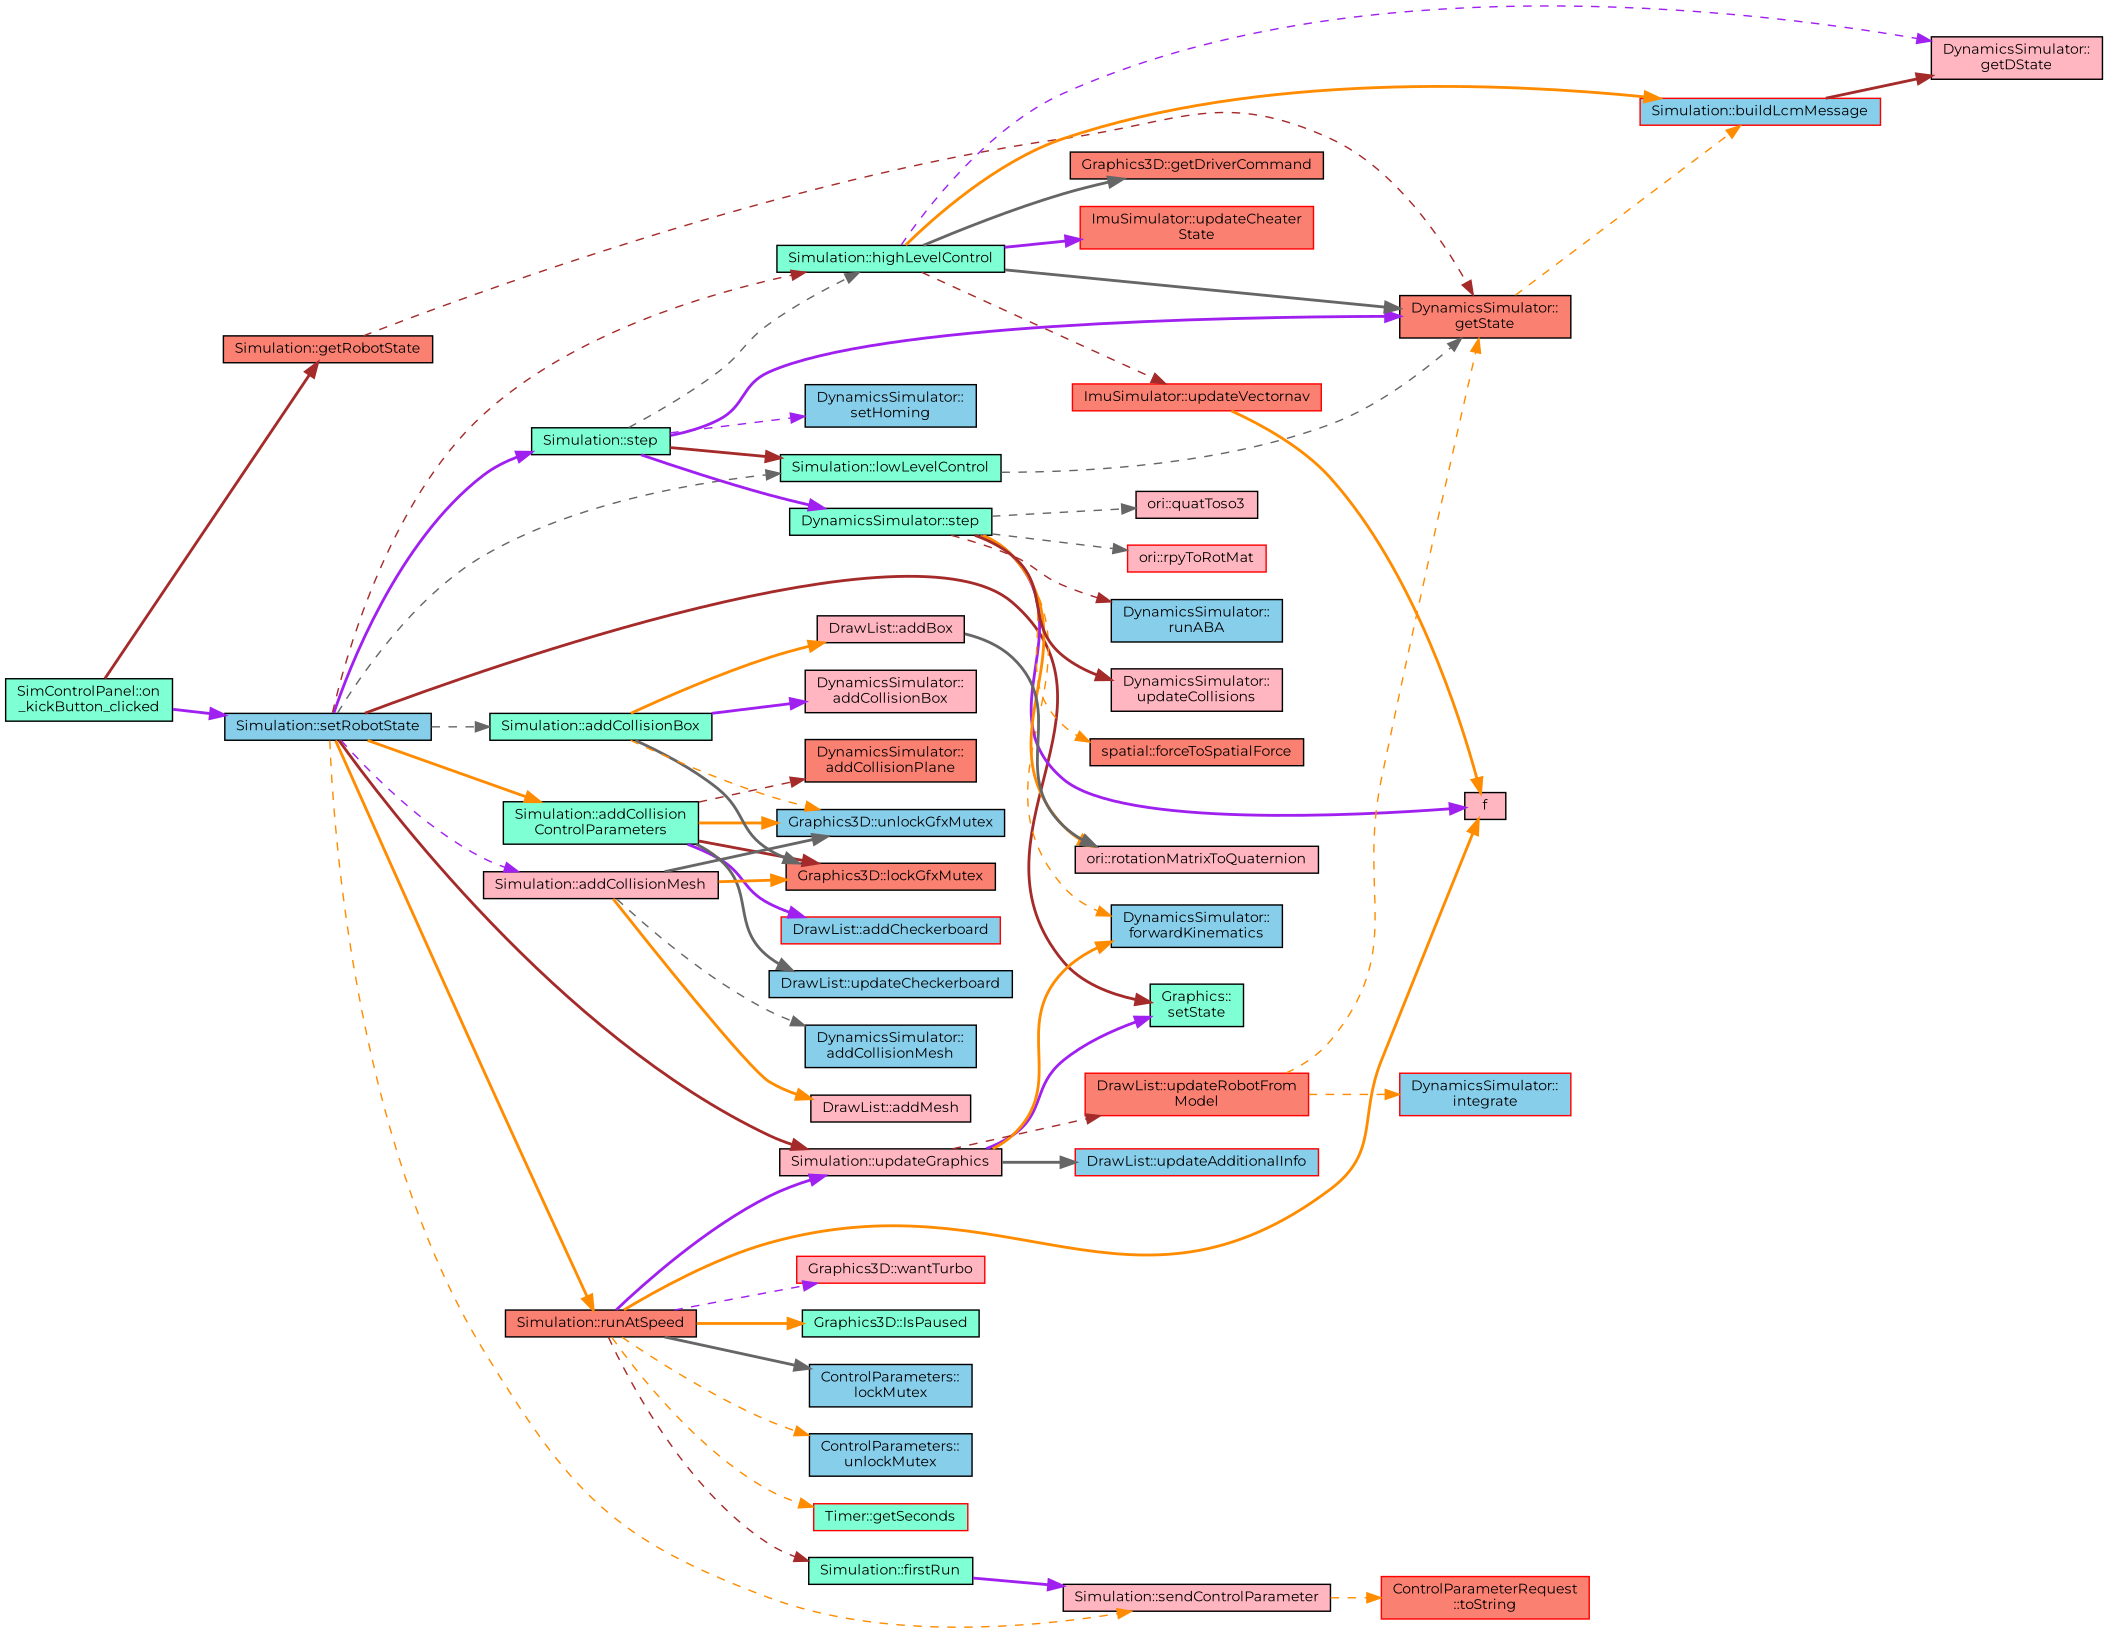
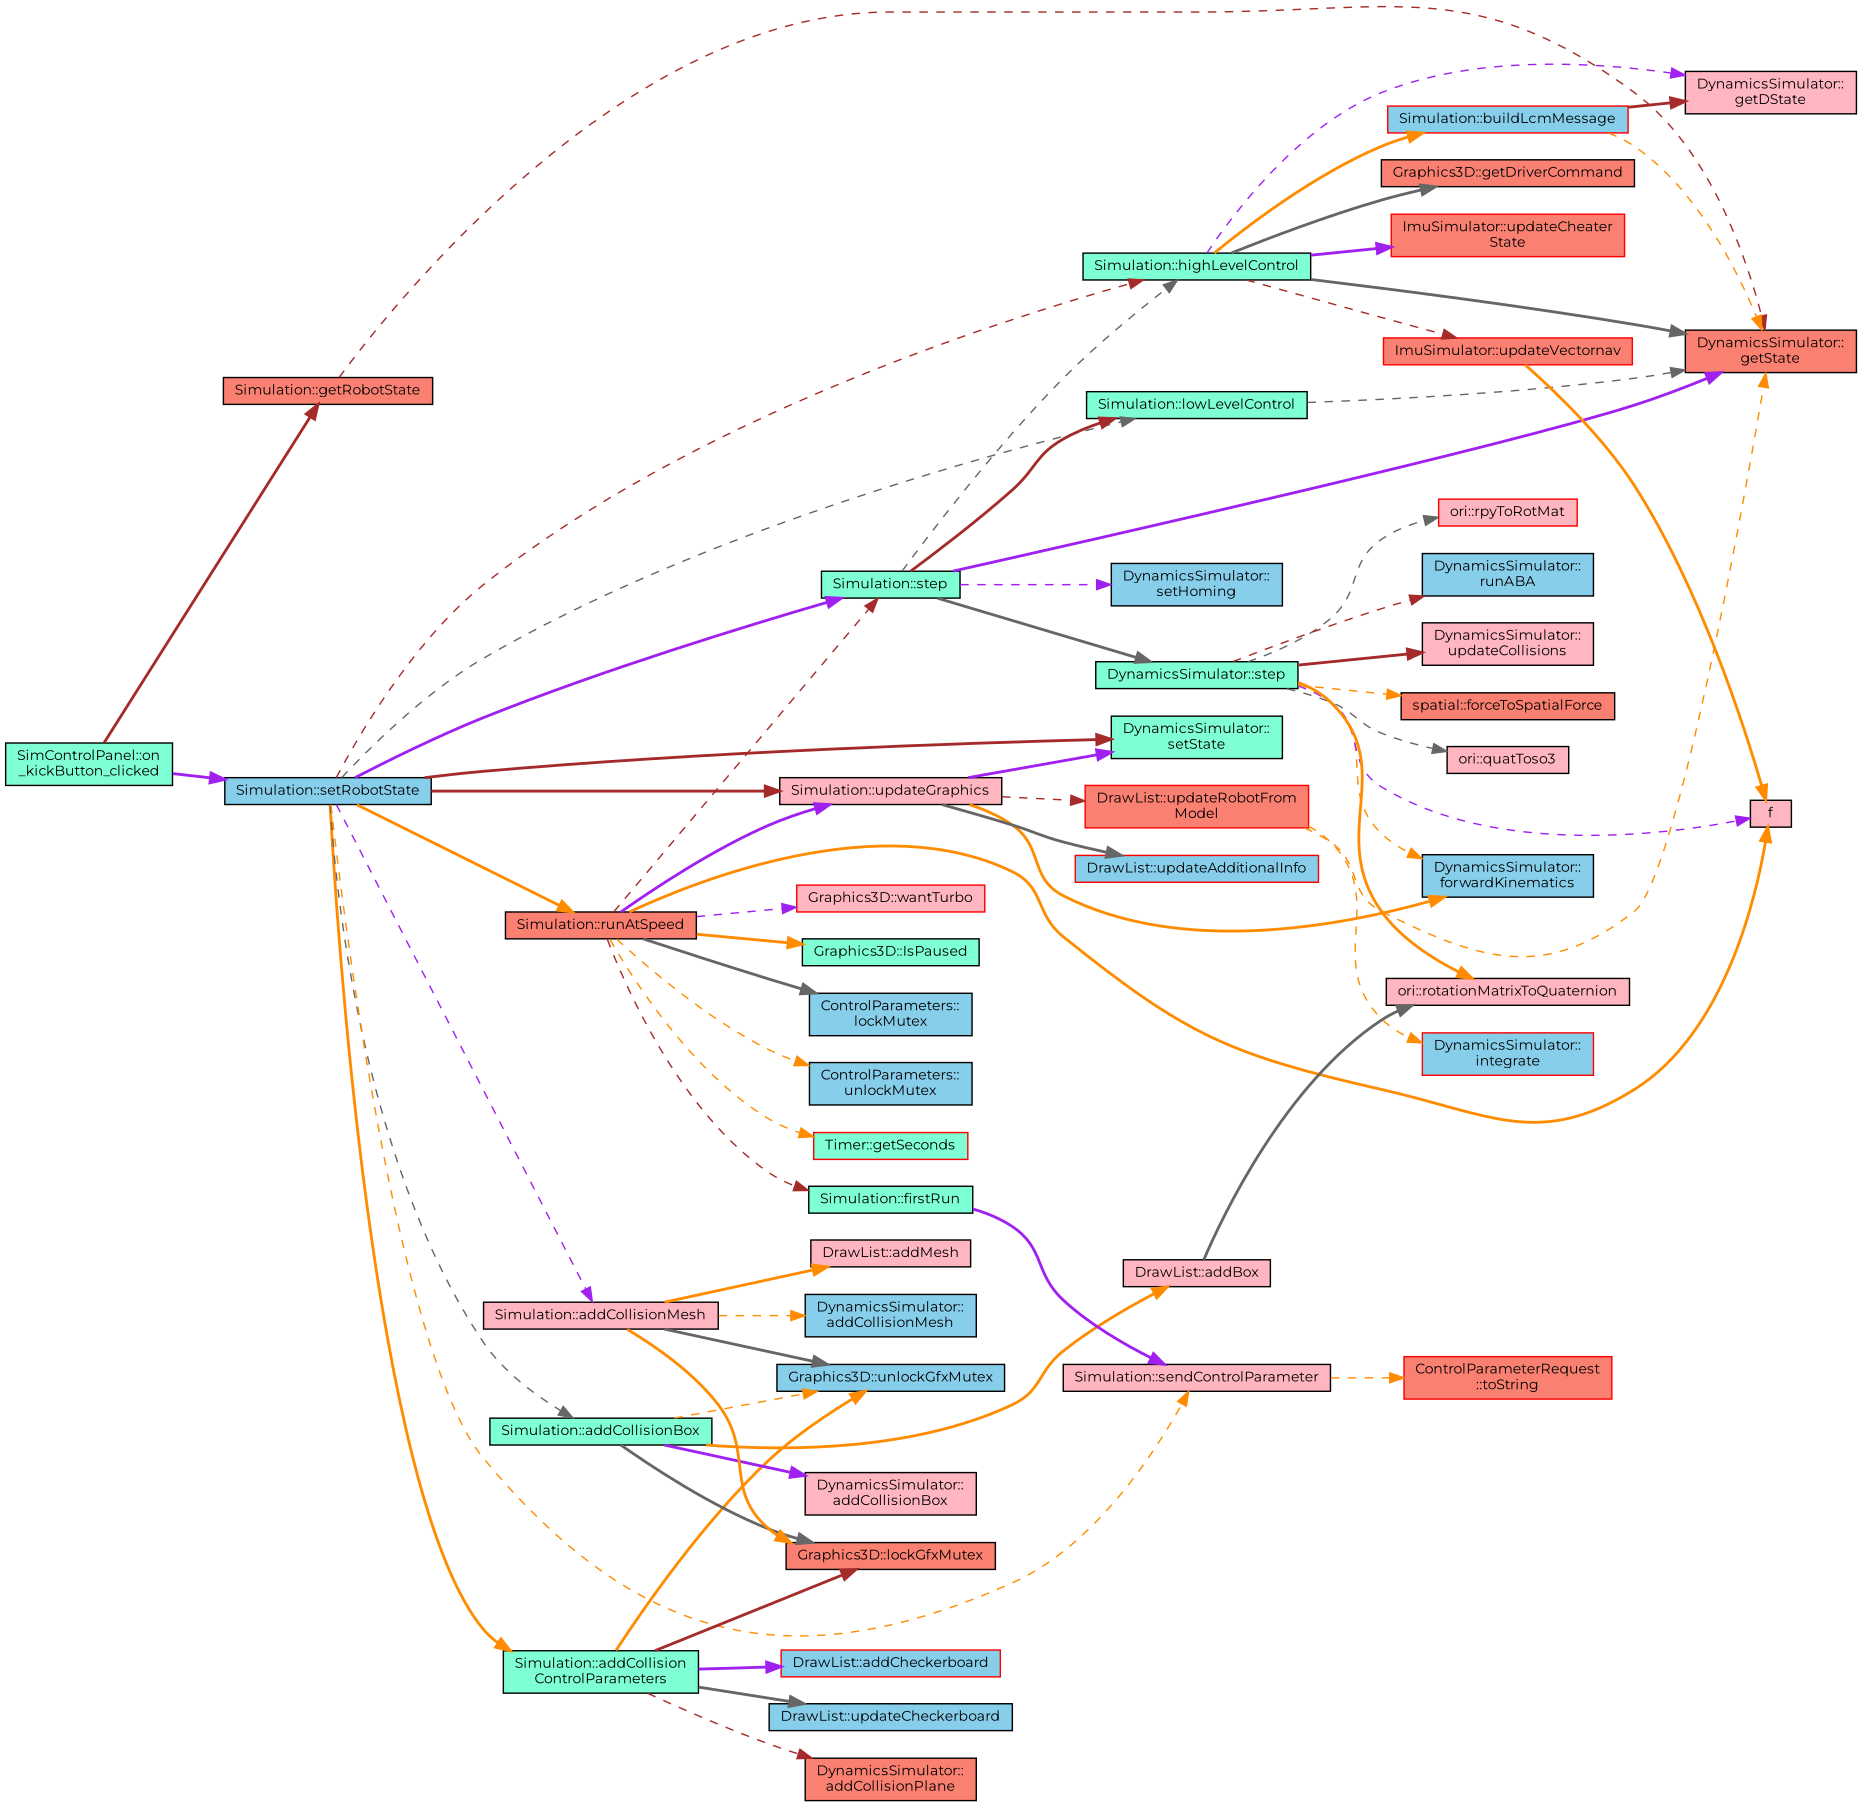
edge "DynamicsSimulator:: getState" -> "Simulation::buildLcmMessage": reversed
edge "Simulation::step" -> "DynamicsSimulator::step": color purple -> gray40
edge "Simulation::runAtSpeed" -> "Simulation::step": added
edge "DynamicsSimulator::step" -> "f": style bold -> dashed
edge "Simulation::addCollisionMesh" -> "DynamicsSimulator:: addCollisionMesh": color gray40 -> darkorange
node "Graphics:: setState": label "Graphics:: setState" -> "DynamicsSimulator:: setState"
